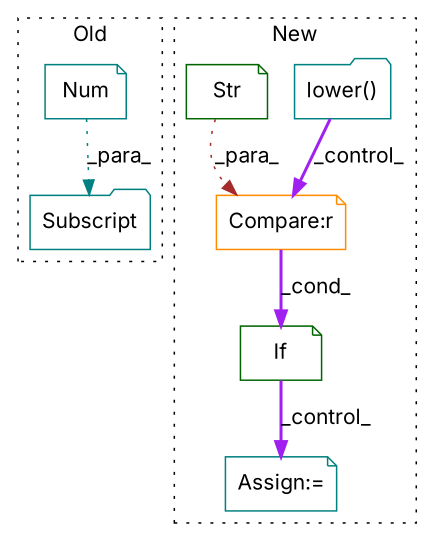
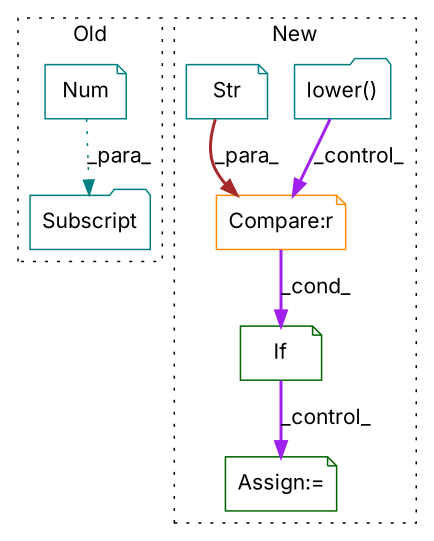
node "Str": color darkgreen -> teal
edge "Str" -> "Compare:r": style dotted -> bold
node "Assign:=": color teal -> darkgreen
